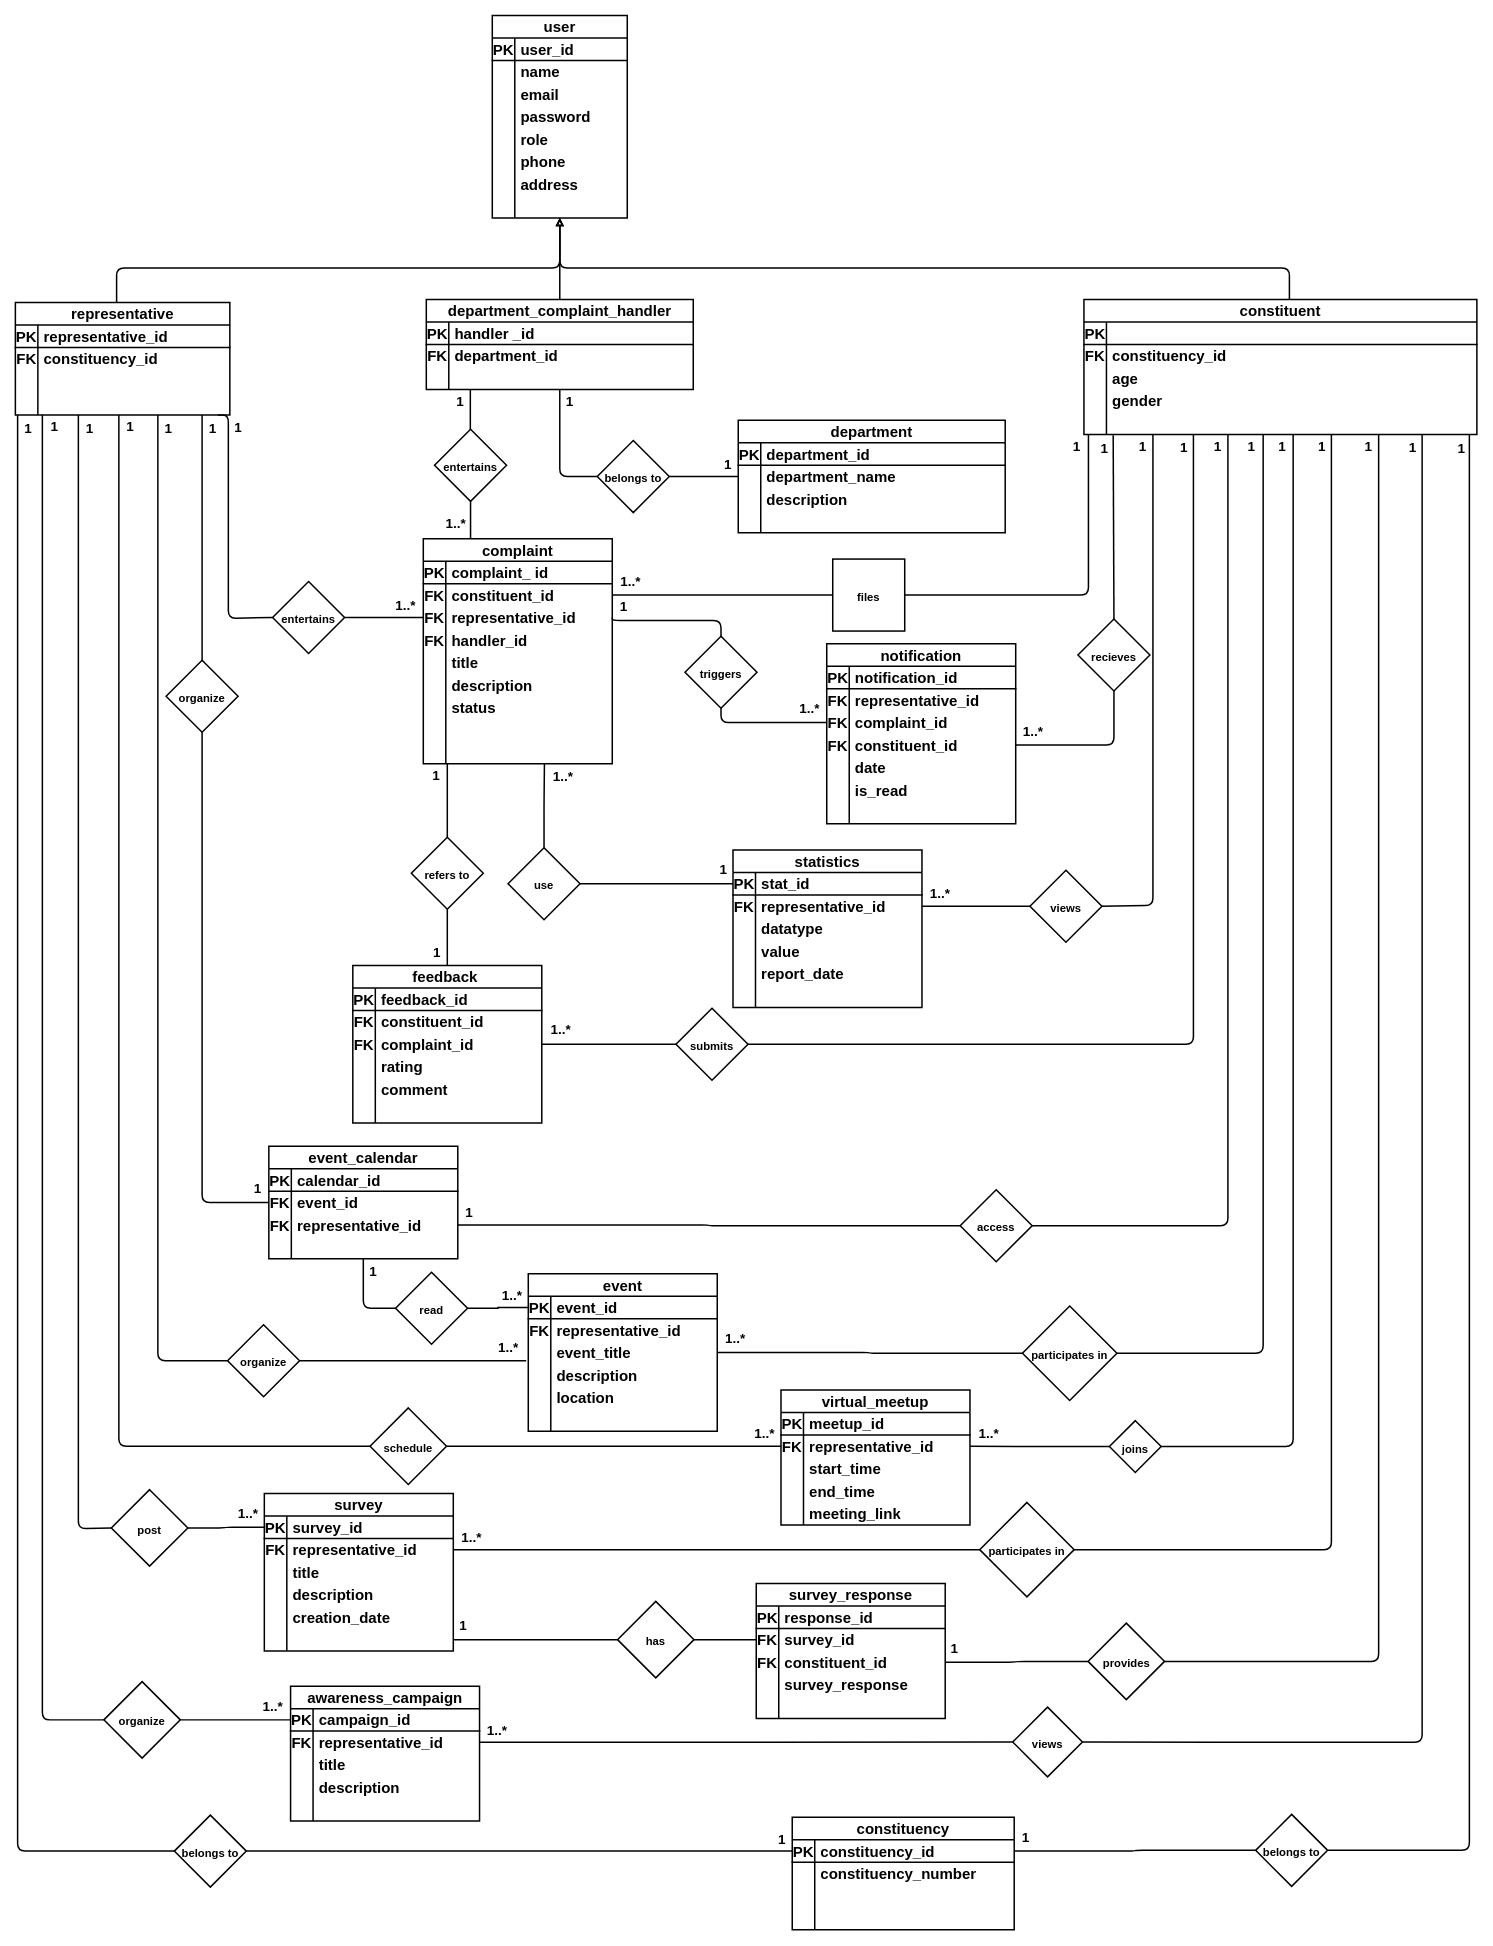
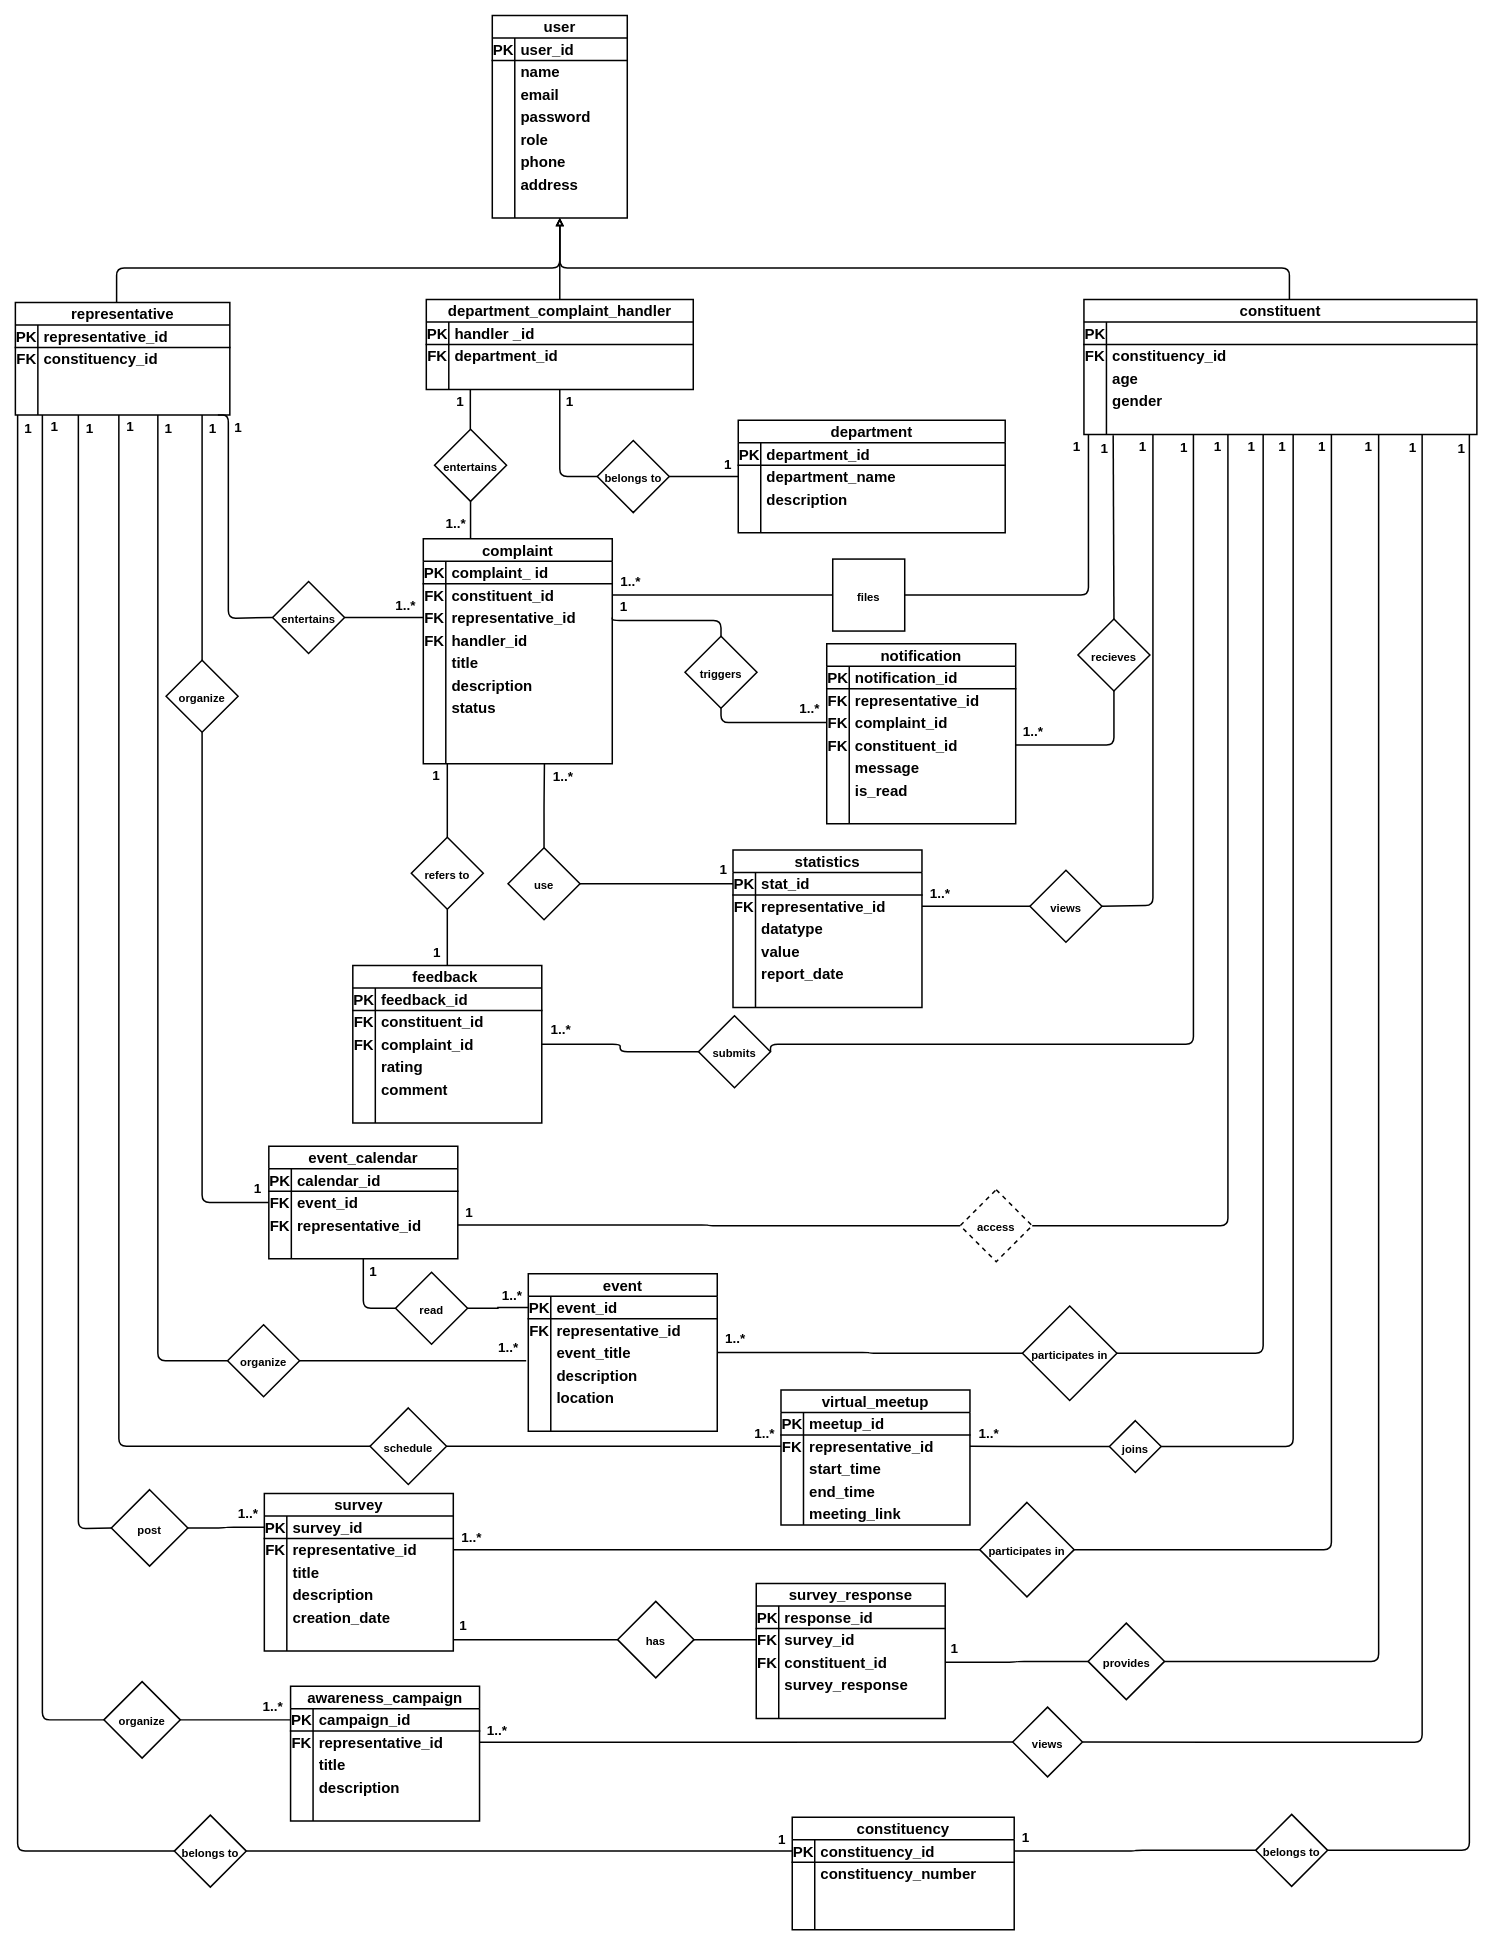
node "date": label "date" -> "message"
node "submits": moved (712, 1044) -> (735, 1052)
node "access": style solid -> dashed
